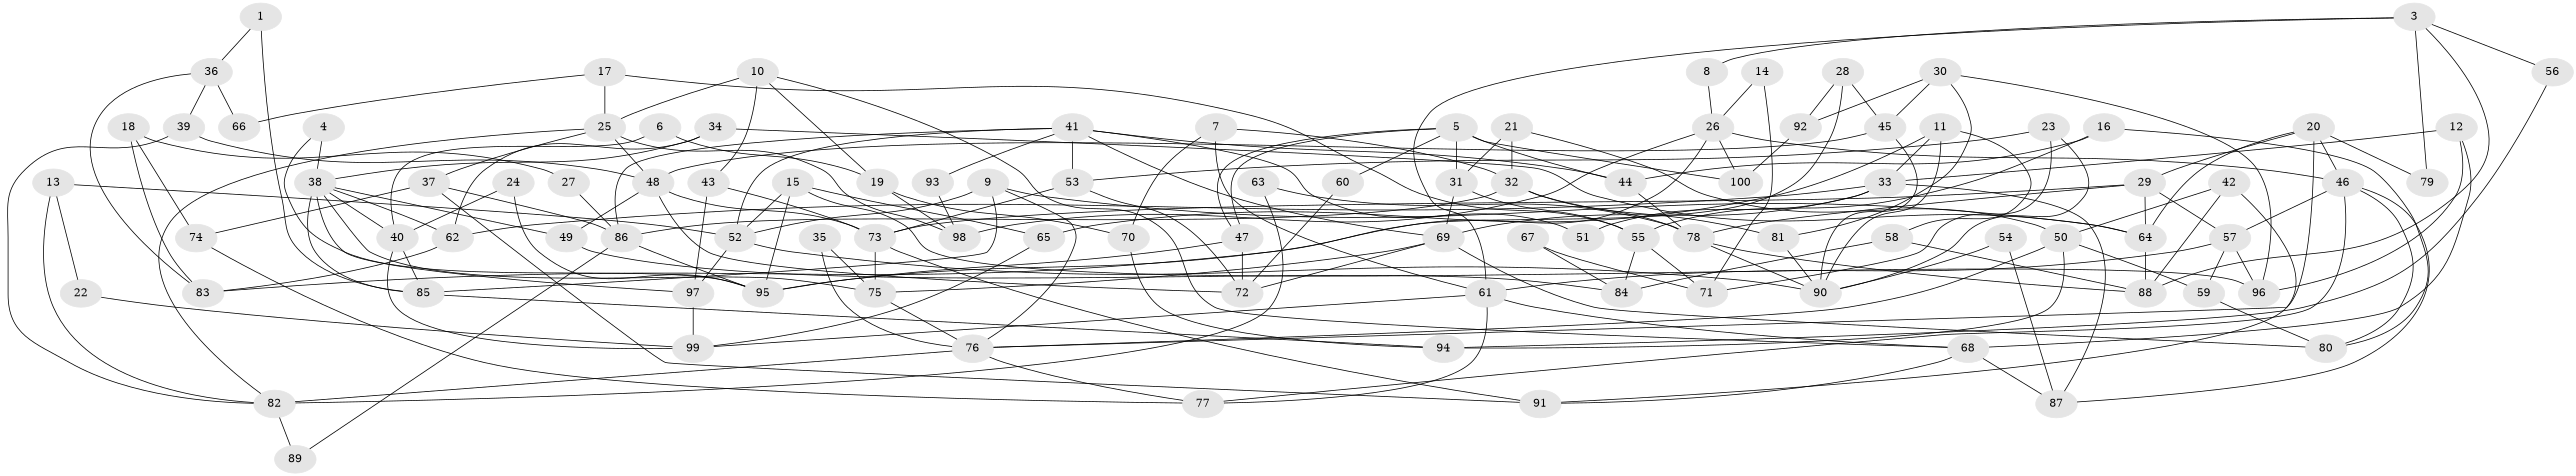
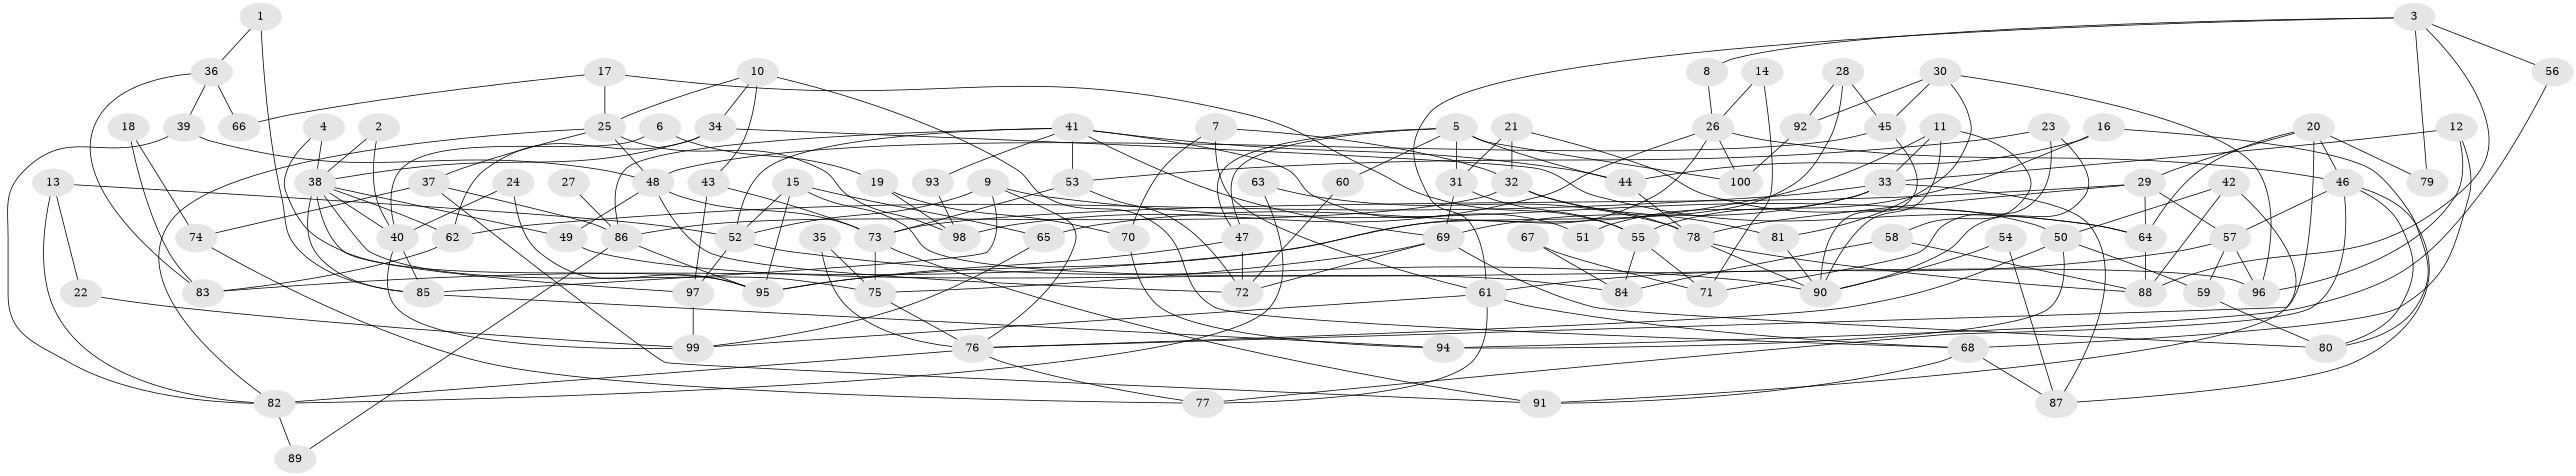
node "2": added
edge "10" -- "19": now "10" -- "34"
edge "18" -- "27": removed
